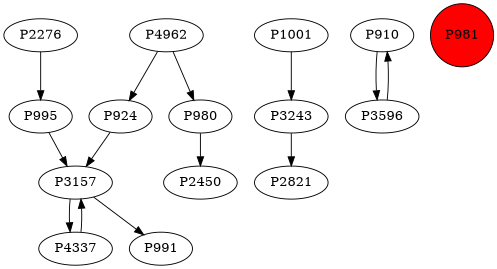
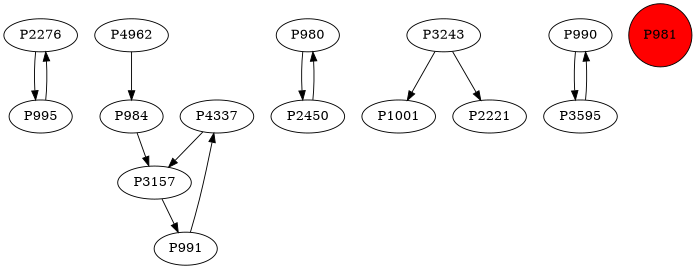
node "P910": label "P910" -> "P990"
edge "P1001" -> "P3243": reversed
edge "P4962" -> "P980": now "P2450" -> "P980"
node "P924": label "P924" -> "P984"
node "P3596": label "P3596" -> "P3595"
edge "P995" -> "P3157": now "P995" -> "P2276"
node "P2821": label "P2821" -> "P2221"
edge "P3157" -> "P4337": now "P991" -> "P4337"
